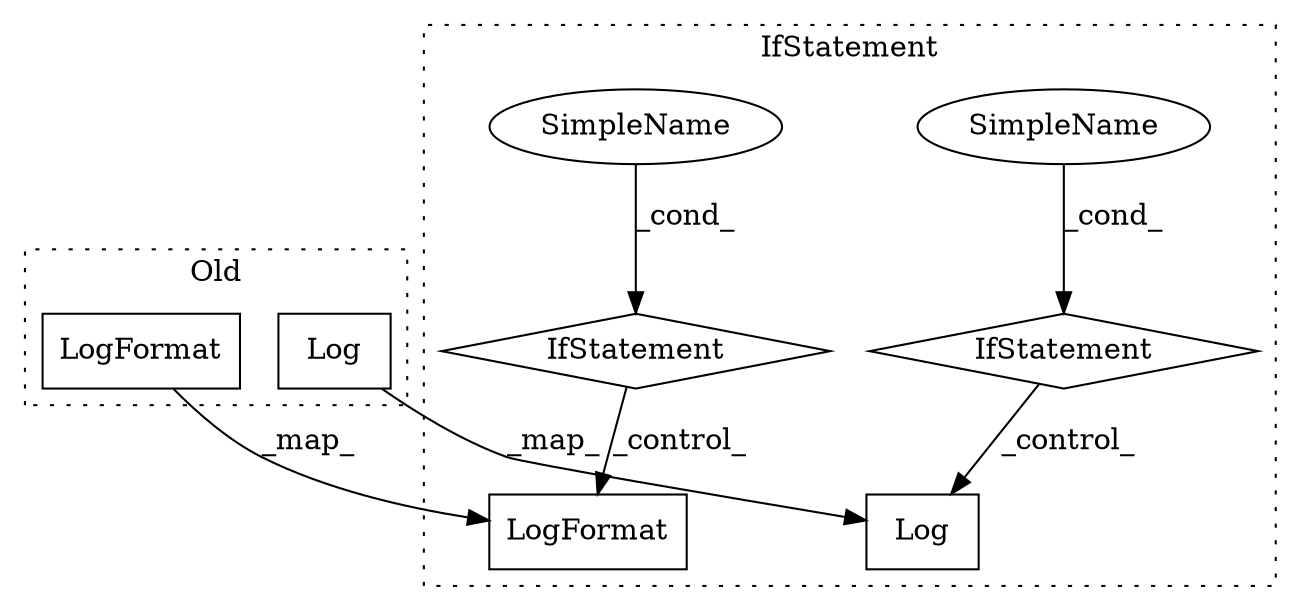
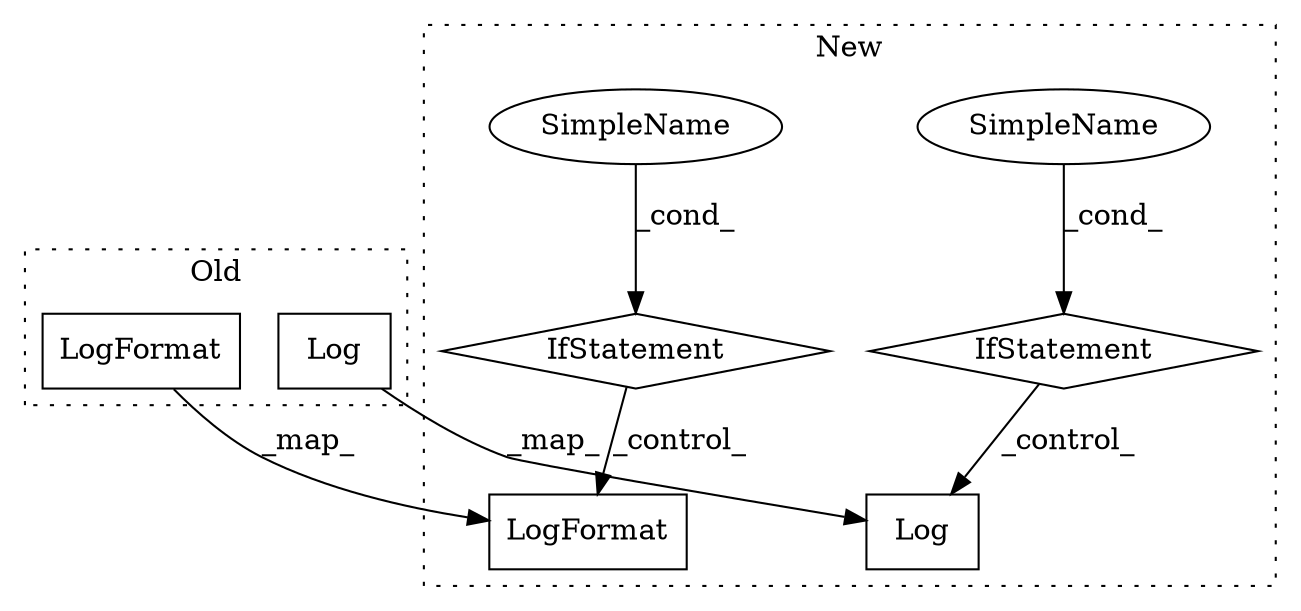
cluster "IfStatement": label "IfStatement" -> "New"
